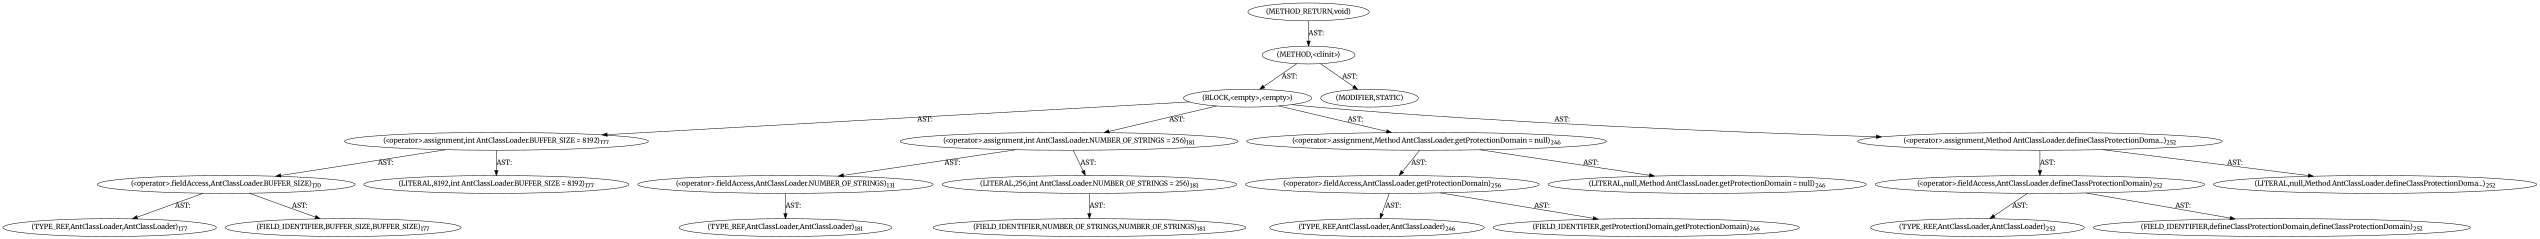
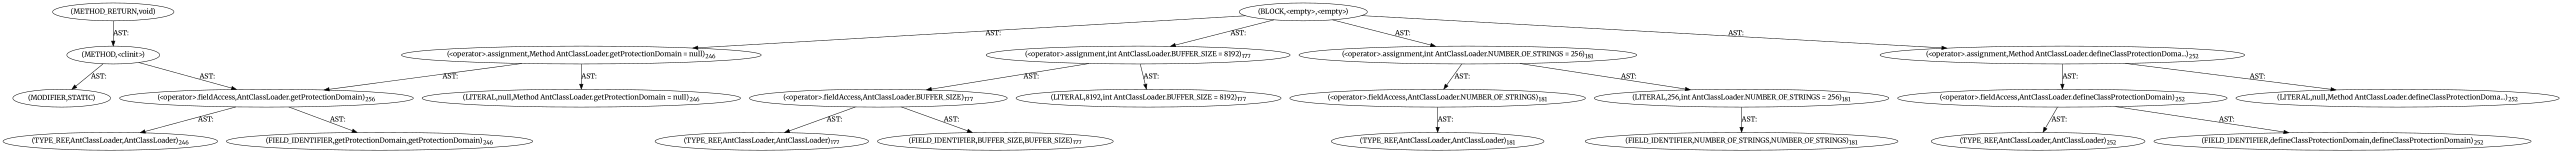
edge "(METHOD,<clinit>)" -> "(BLOCK,<empty>,<empty>)": now "(METHOD,<clinit>)" -> "(<operator>.fieldAccess,AntClassLoader.getProtectionDomain)"
node "(<operator>.fieldAccess,AntClassLoader.BUFFER_SIZE)": text "170" -> "177"
node "(<operator>.fieldAccess,AntClassLoader.NUMBER_OF_STRINGS)": text "131" -> "181"
